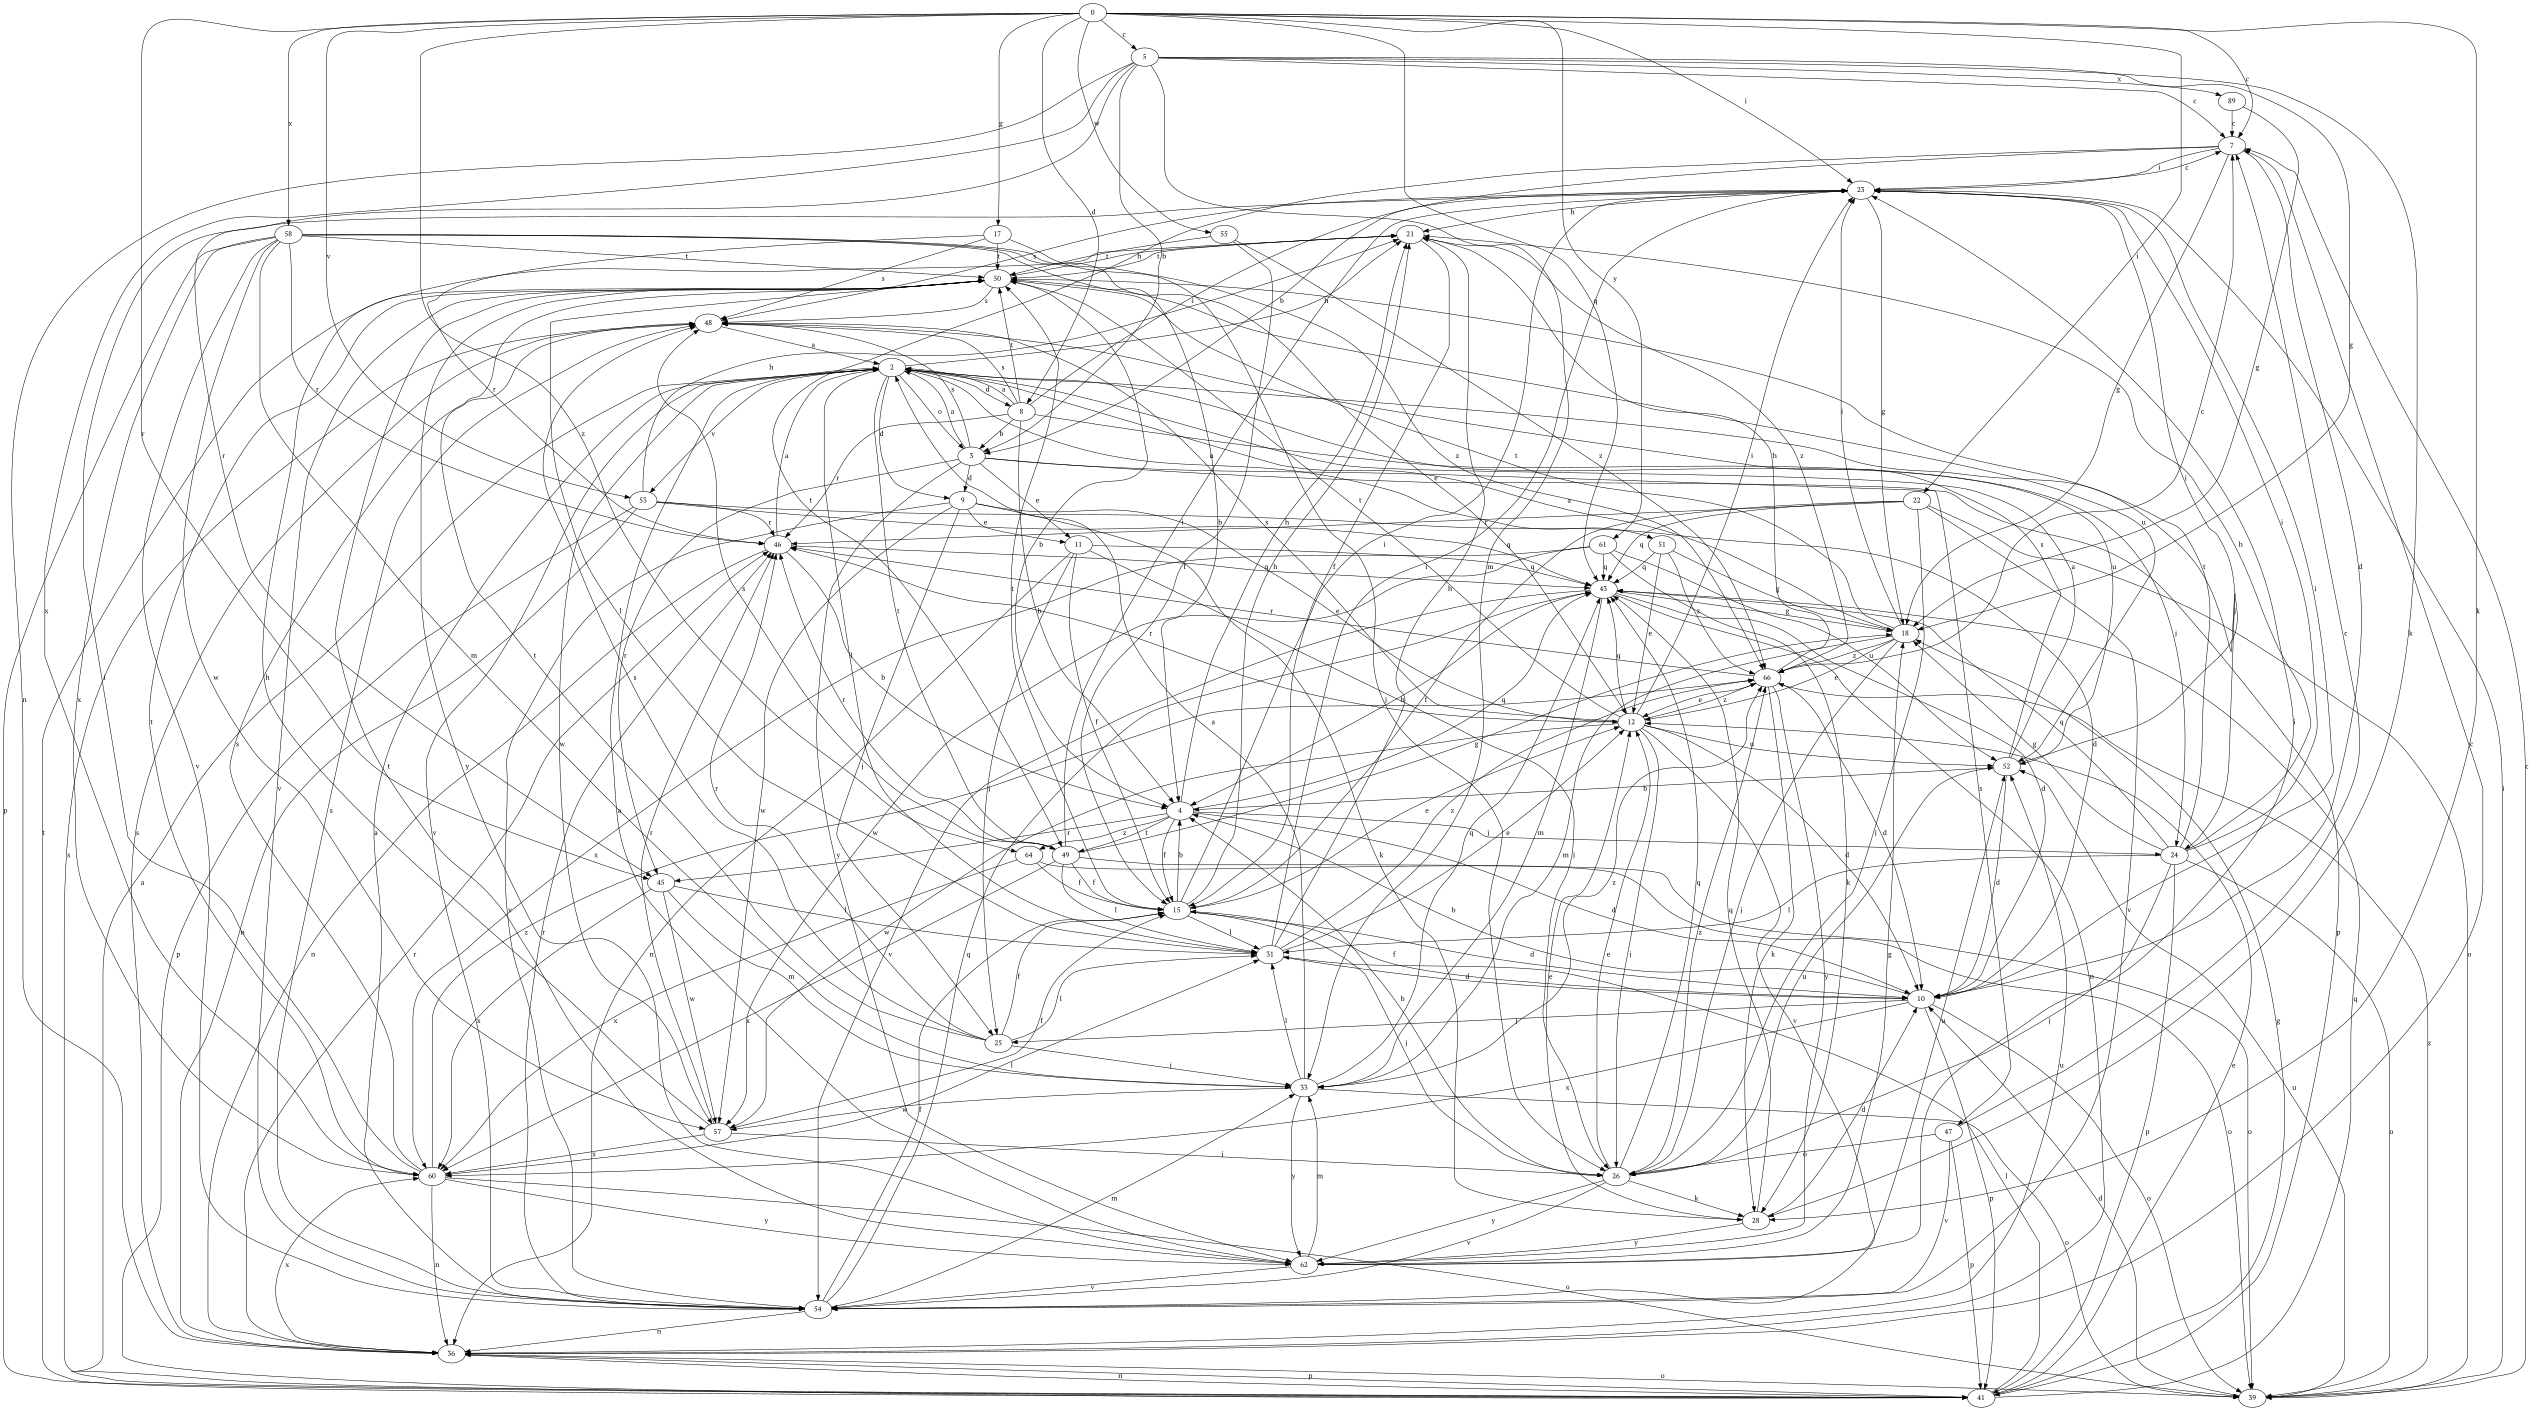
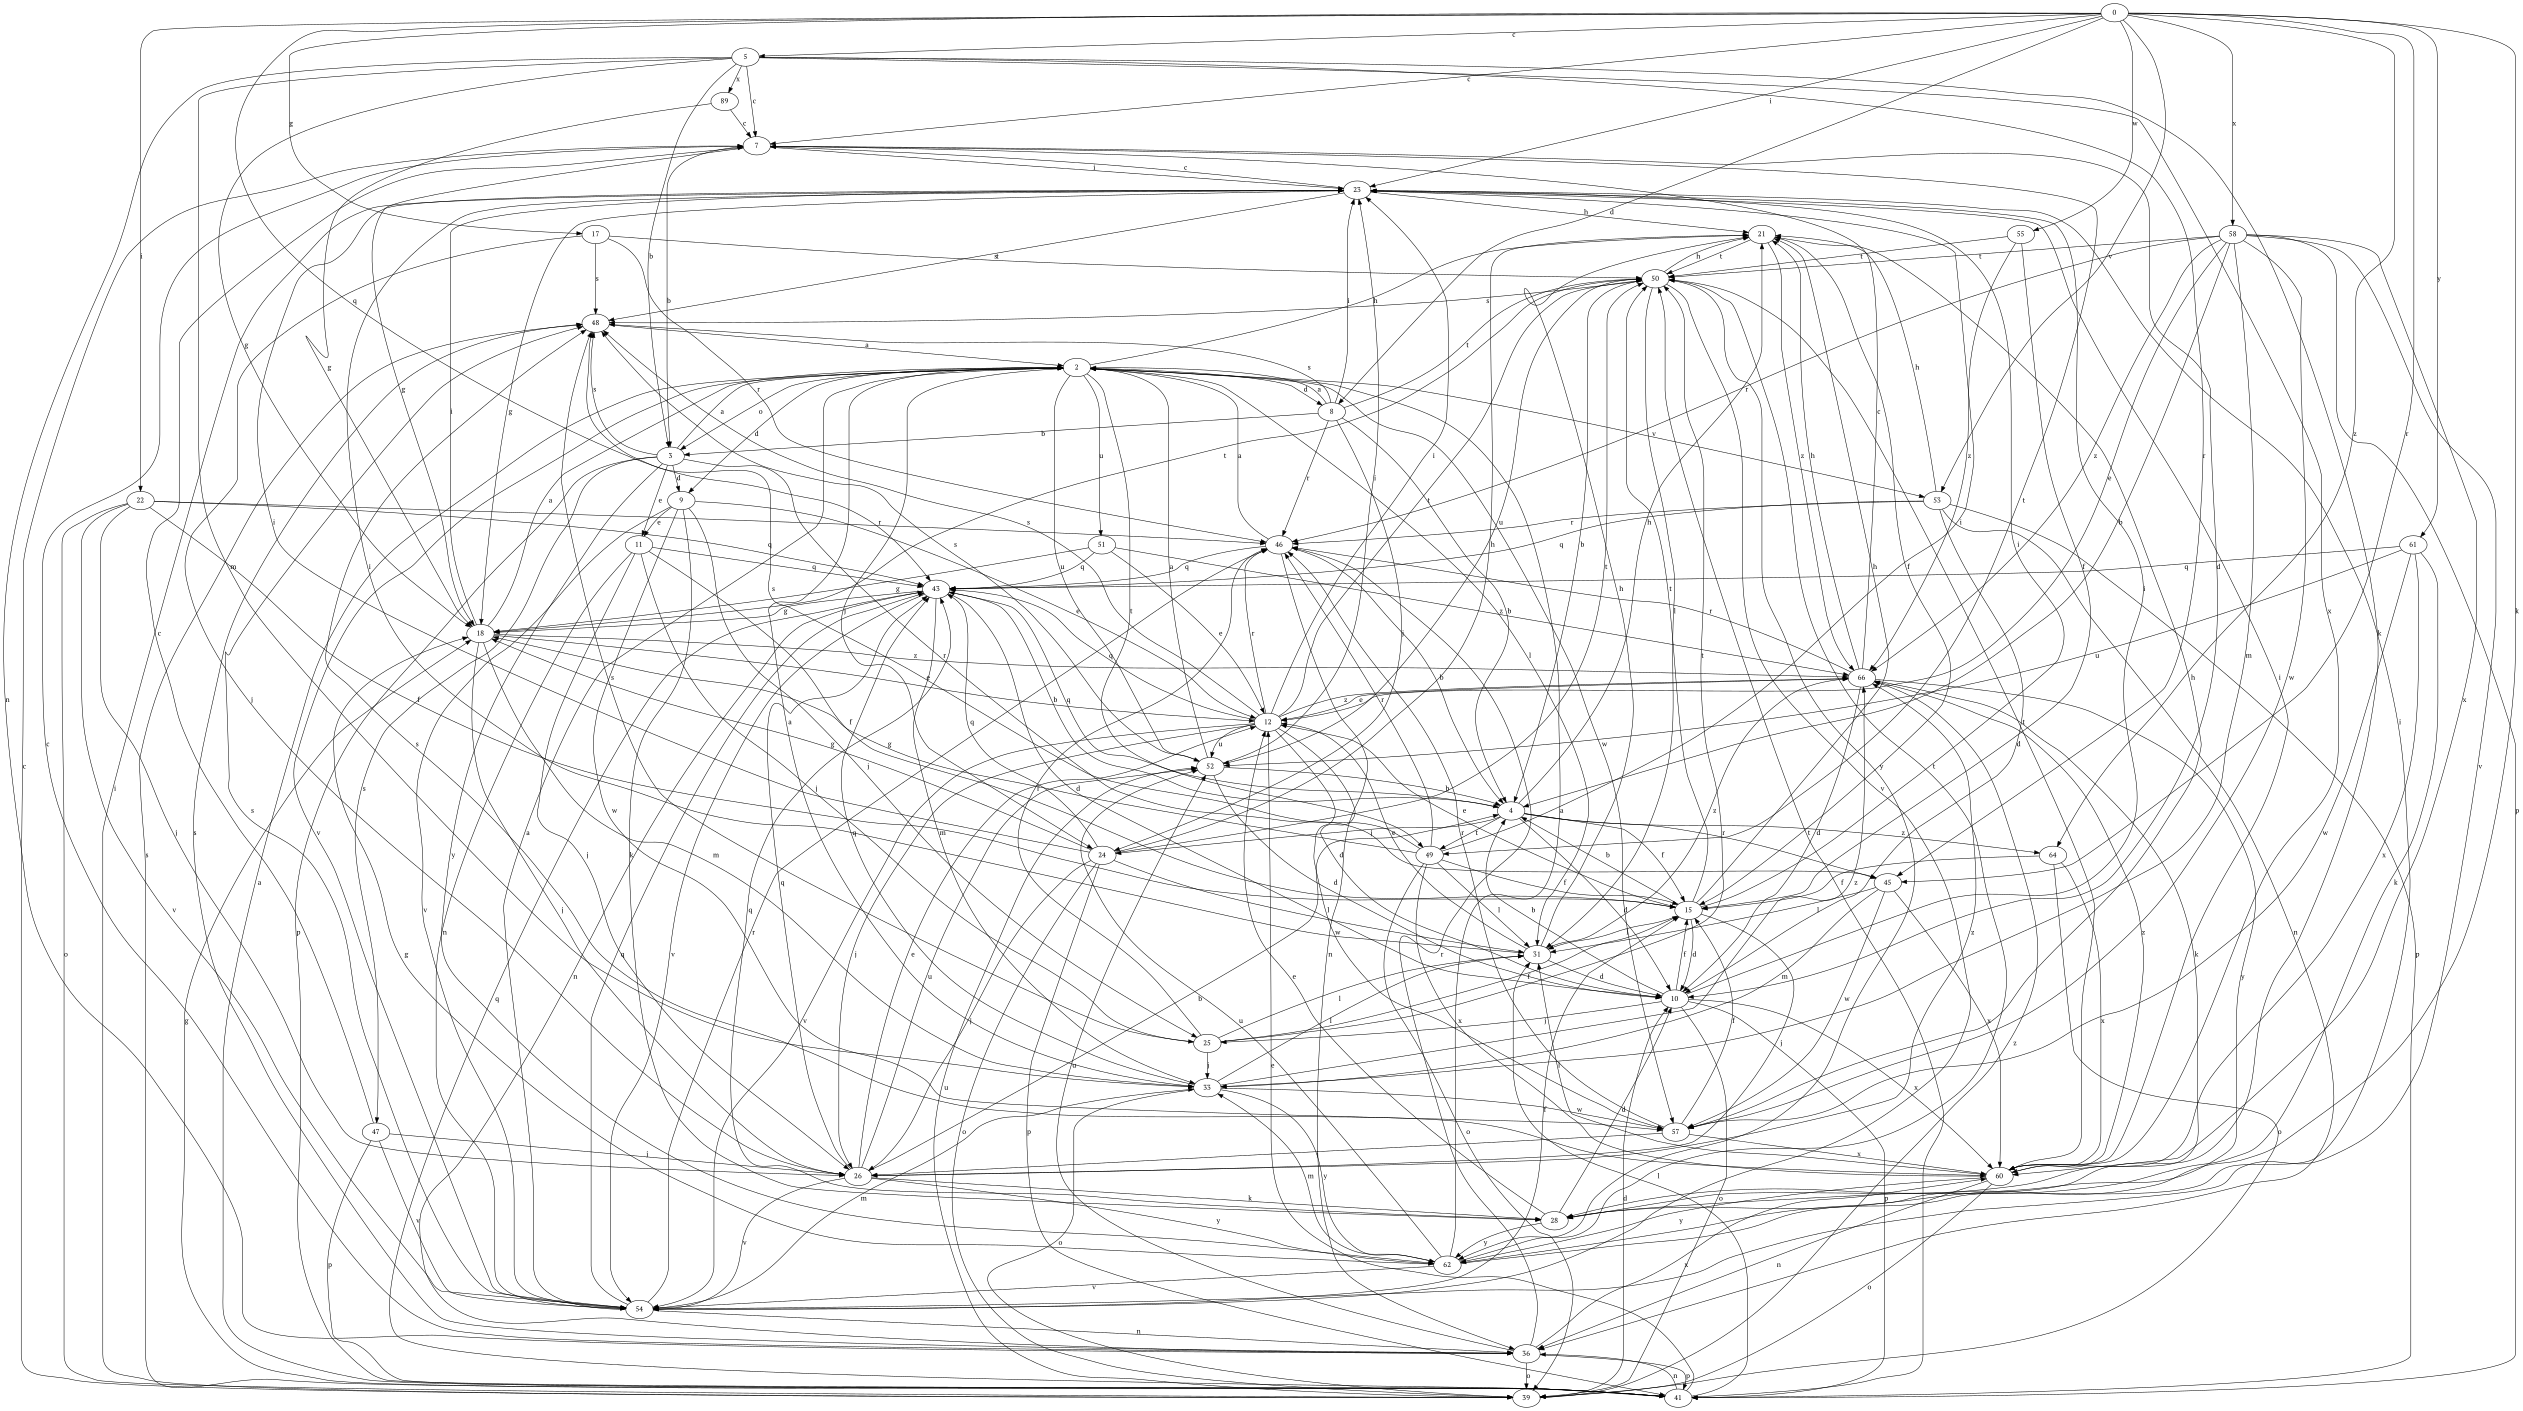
edge "11" -> "36": now "11" -> "54"
edge "47" -> "26": label "o" -> "j"
